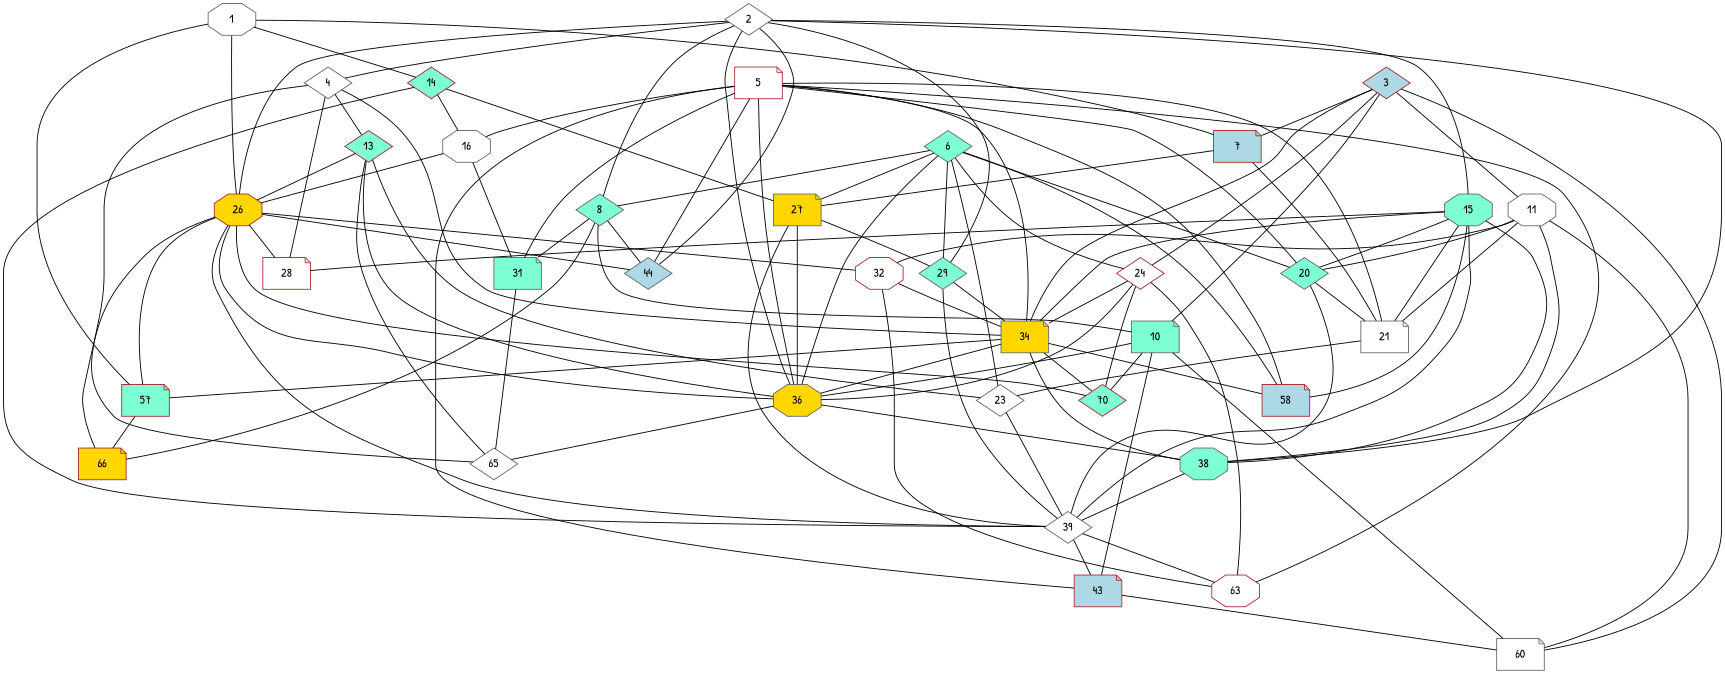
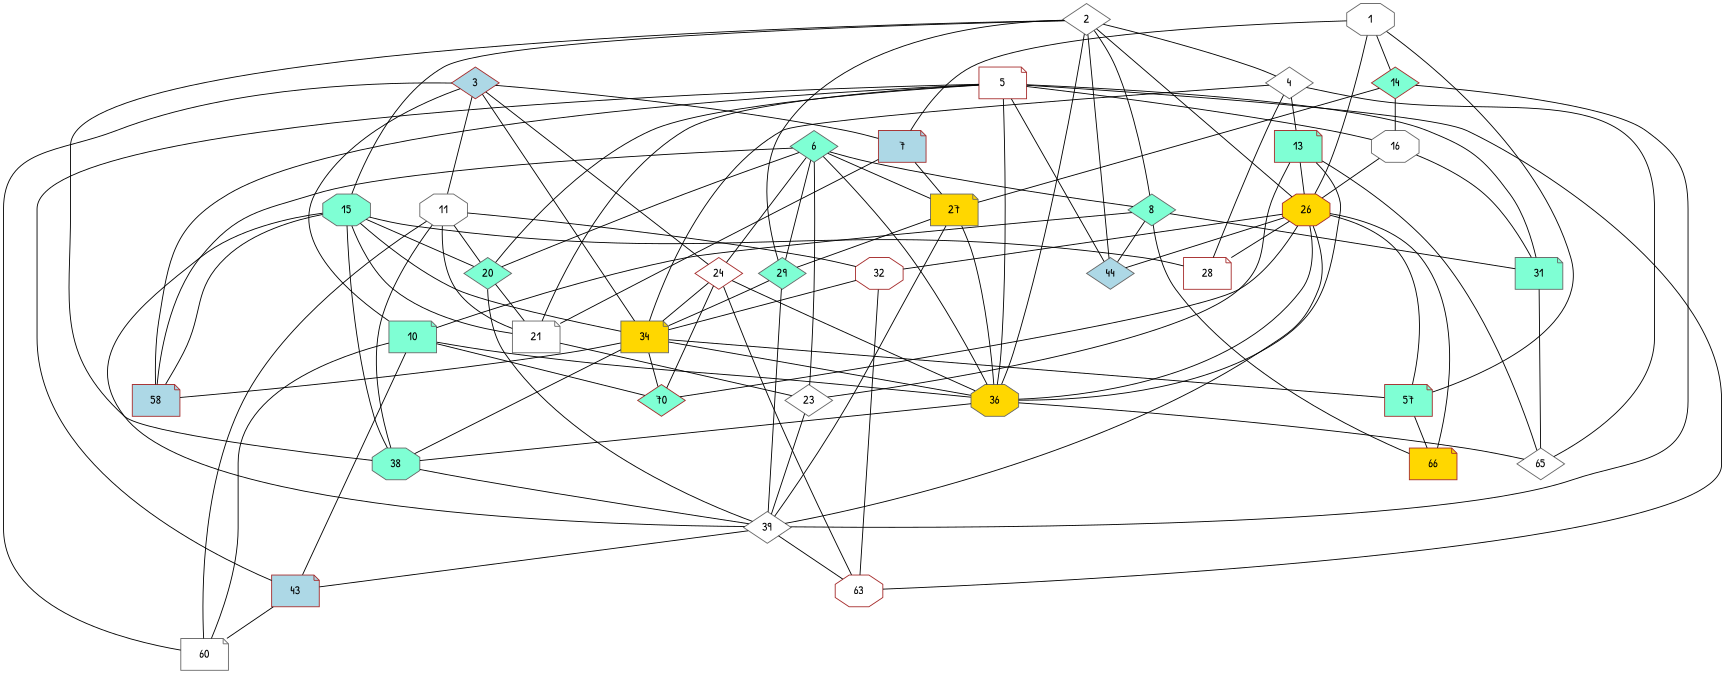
node "13": shape diamond -> note
edge "5" -- "34": removed
